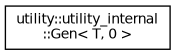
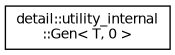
node "utility::utility_internal ::Gen< T, 0 >": label "utility::utility_internal ::Gen< T, 0 >" -> "detail::utility_internal ::Gen< T, 0 >"
